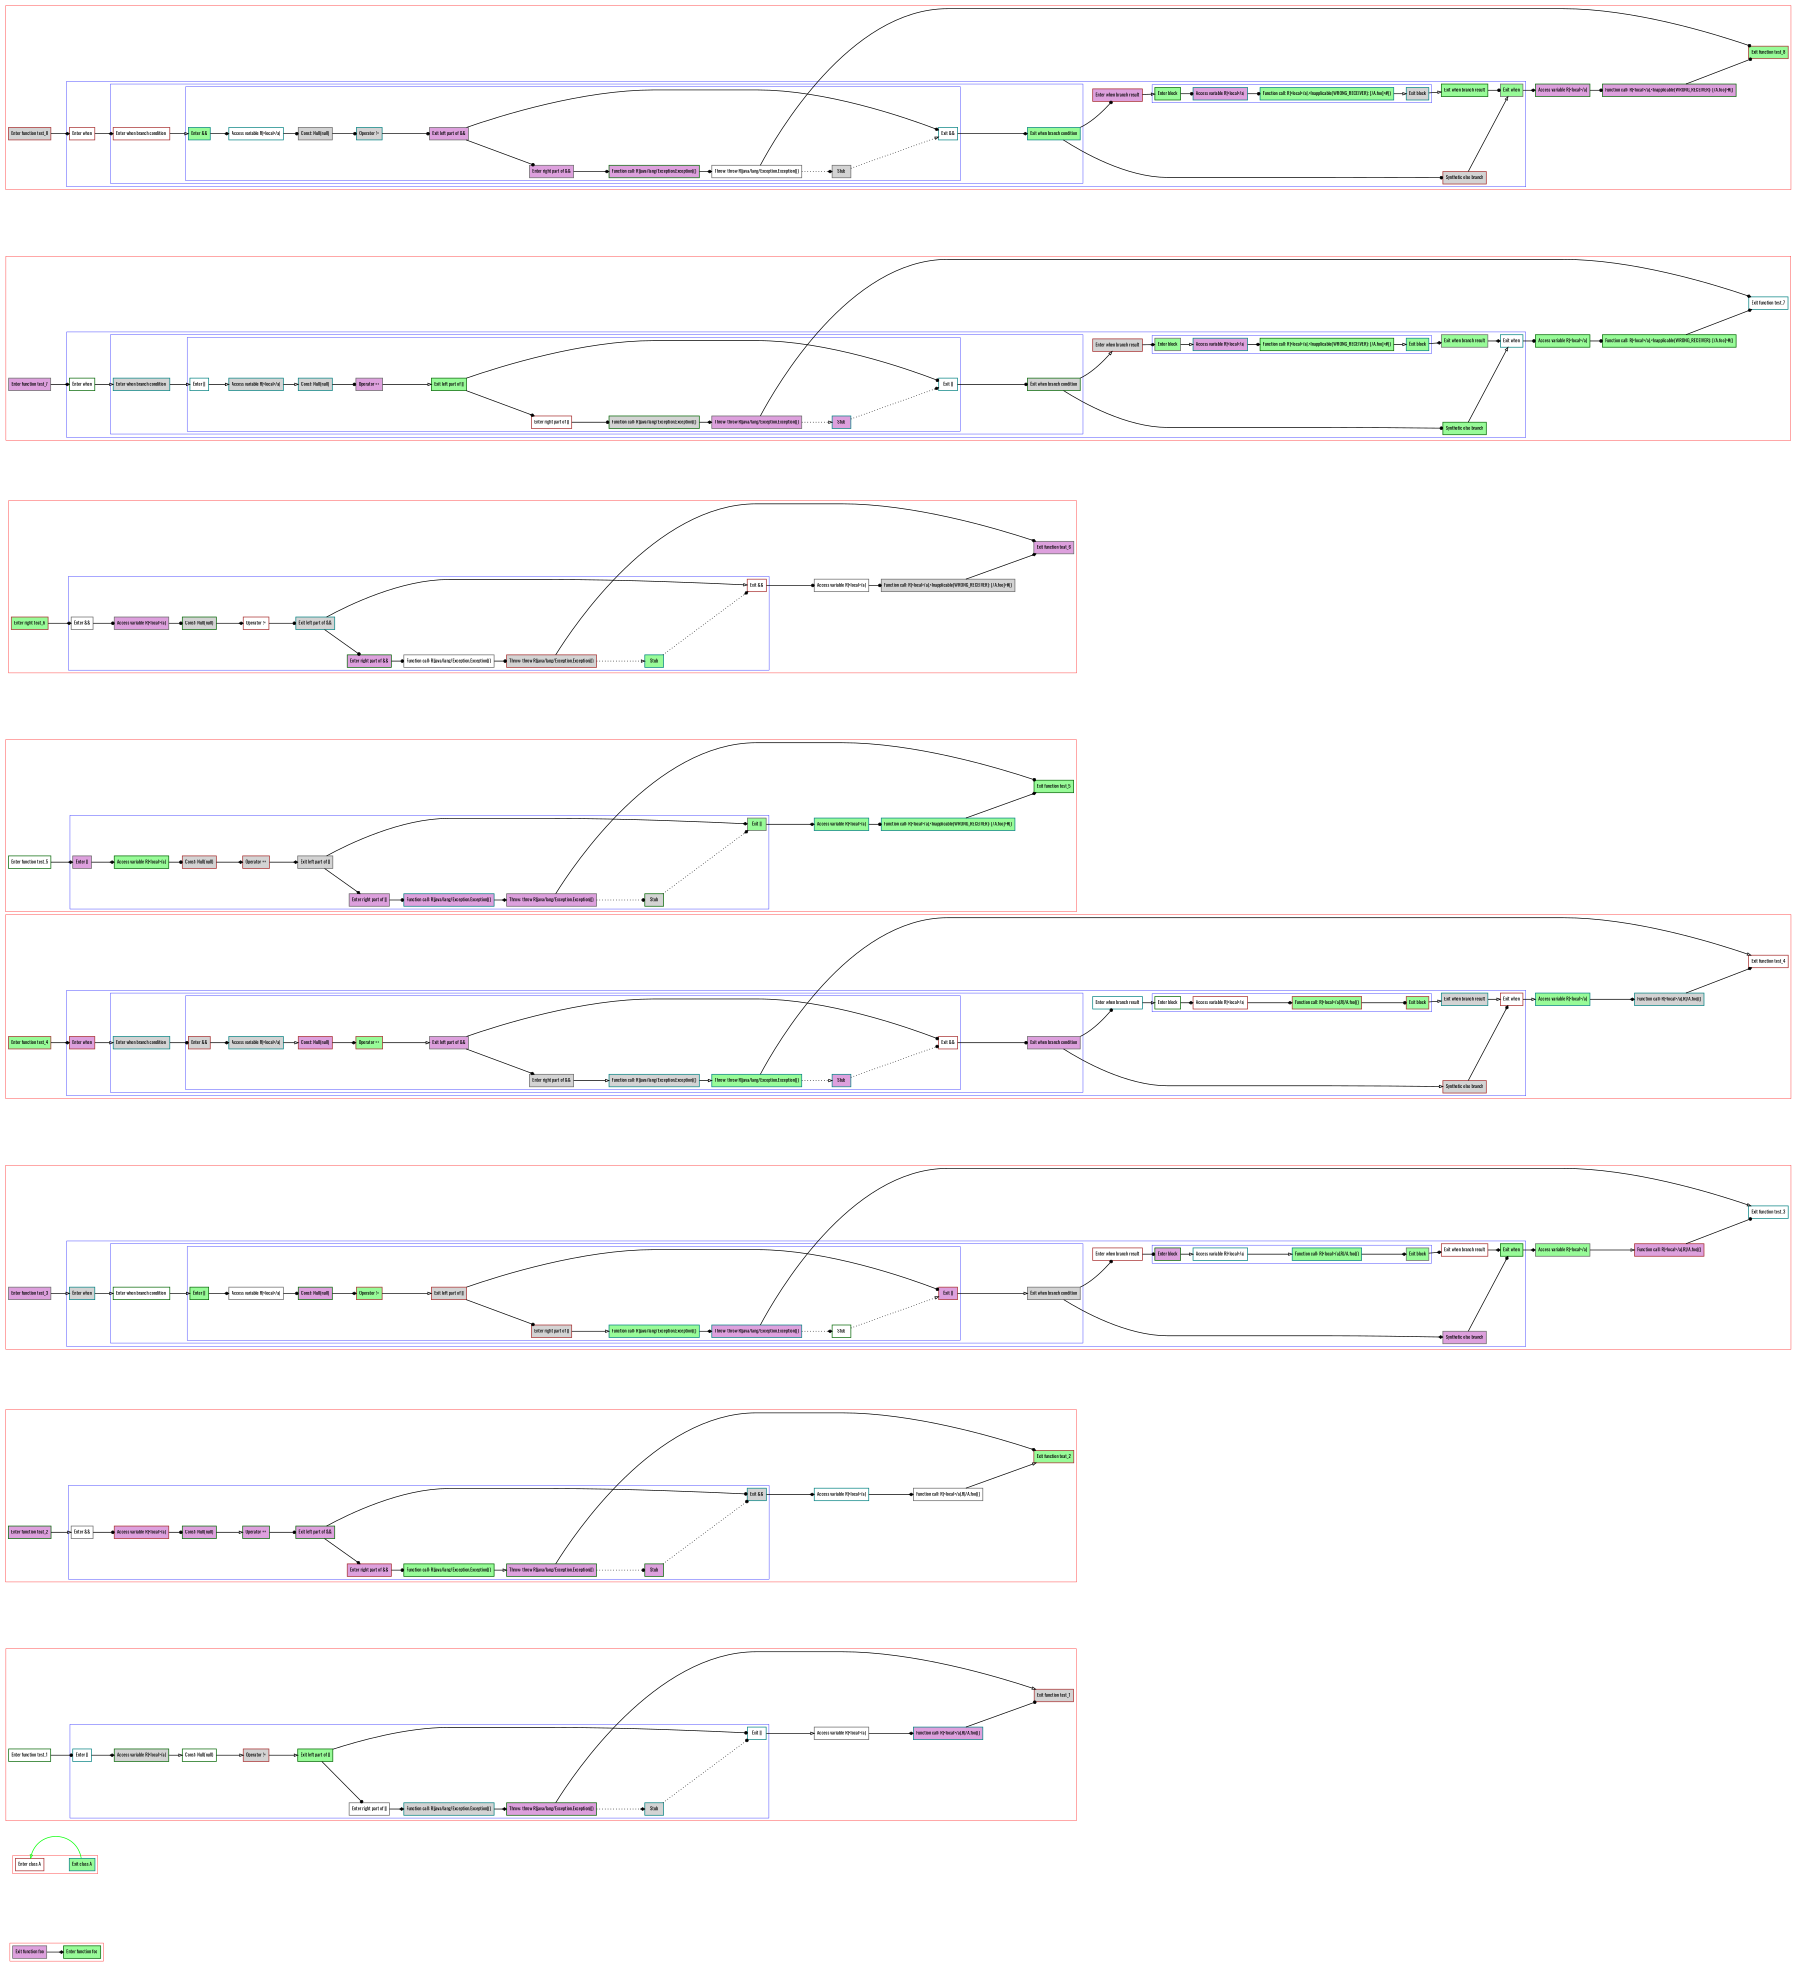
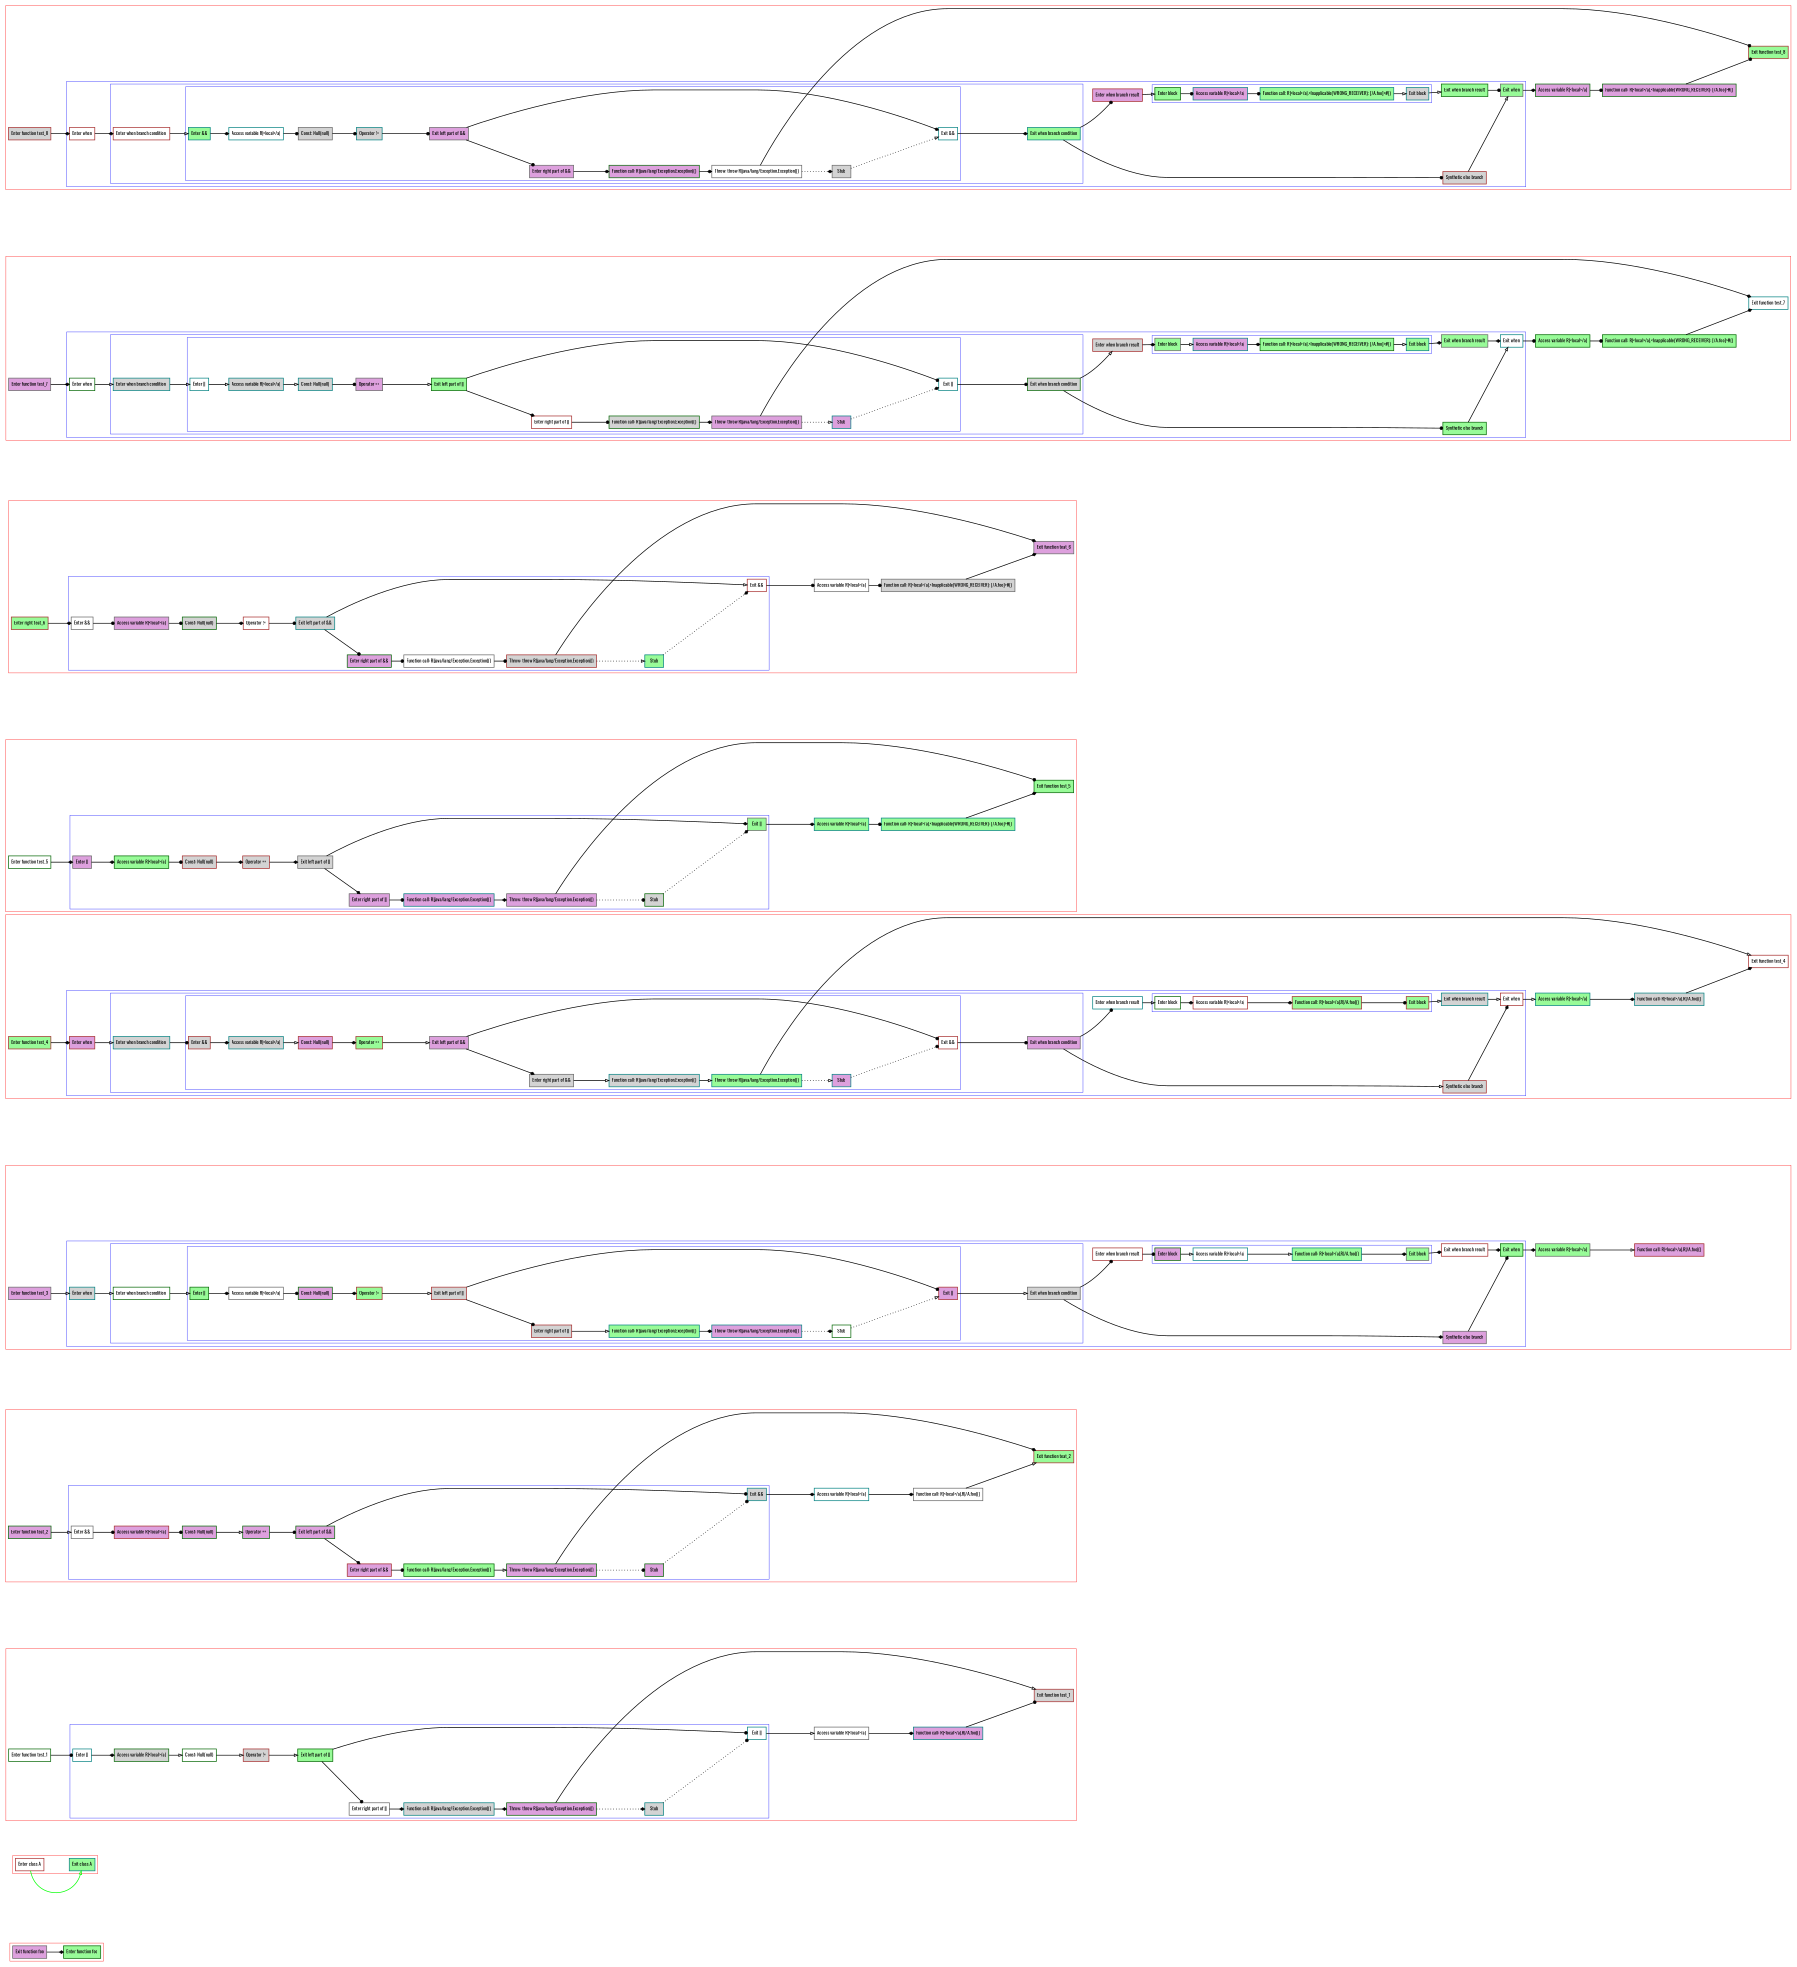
node "Exit function test_3": removed
edge "Exit class A" -> "Enter class A": reversed
